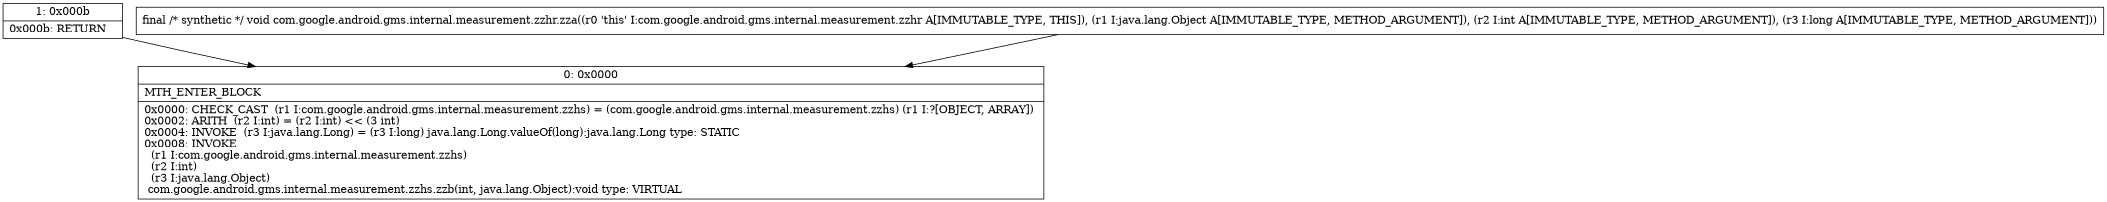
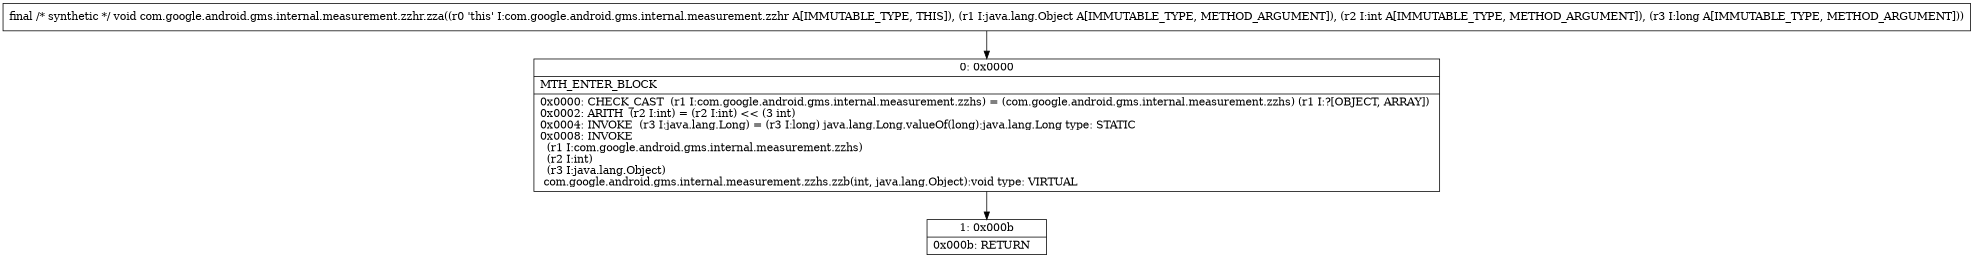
edge "1: 0x000b" -> "0: 0x0000": reversed
